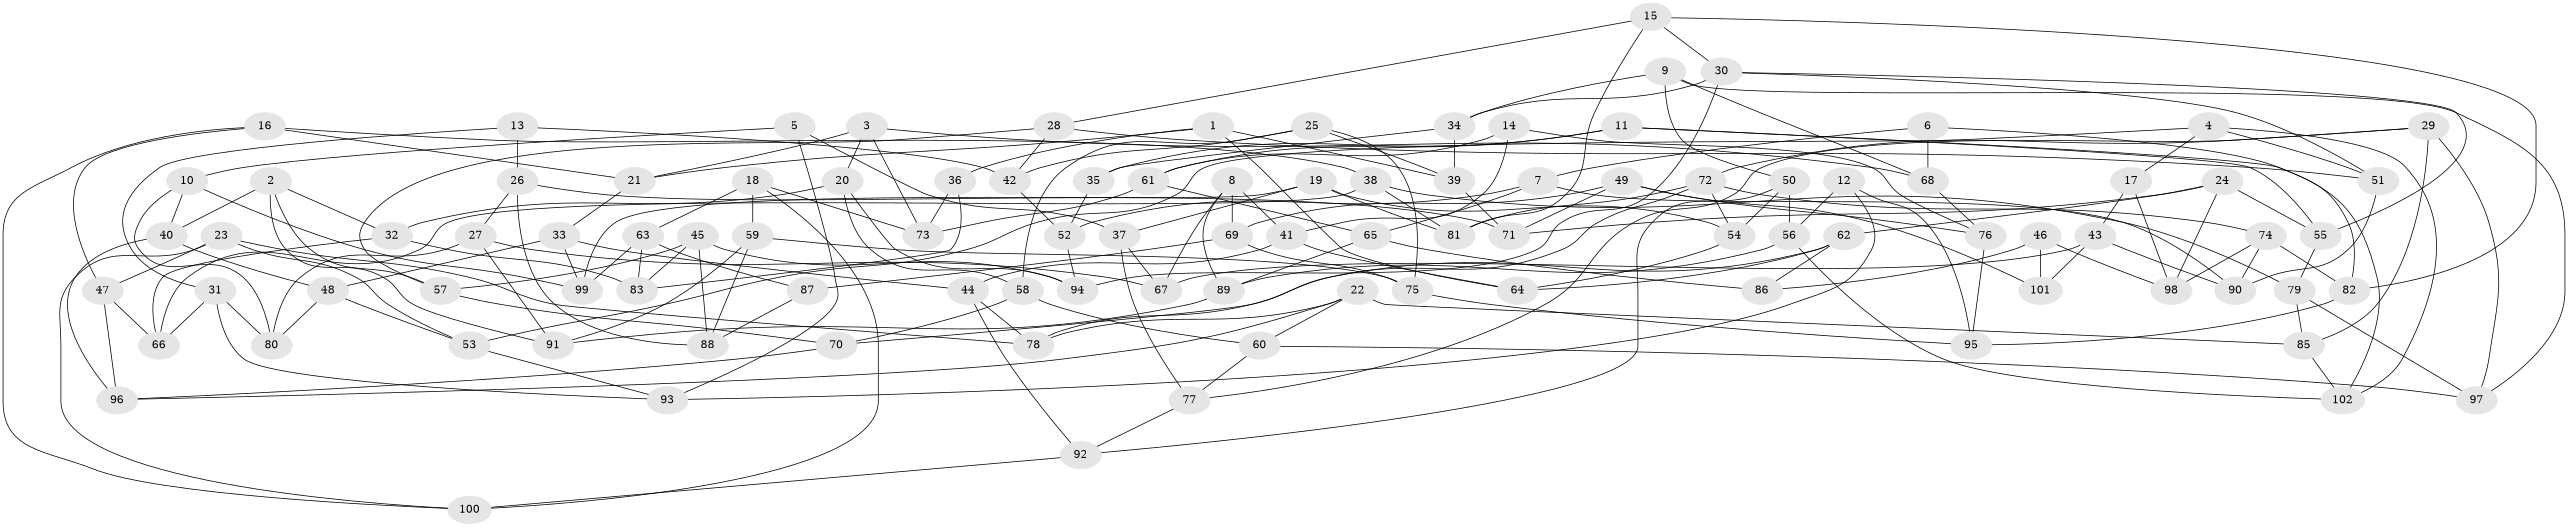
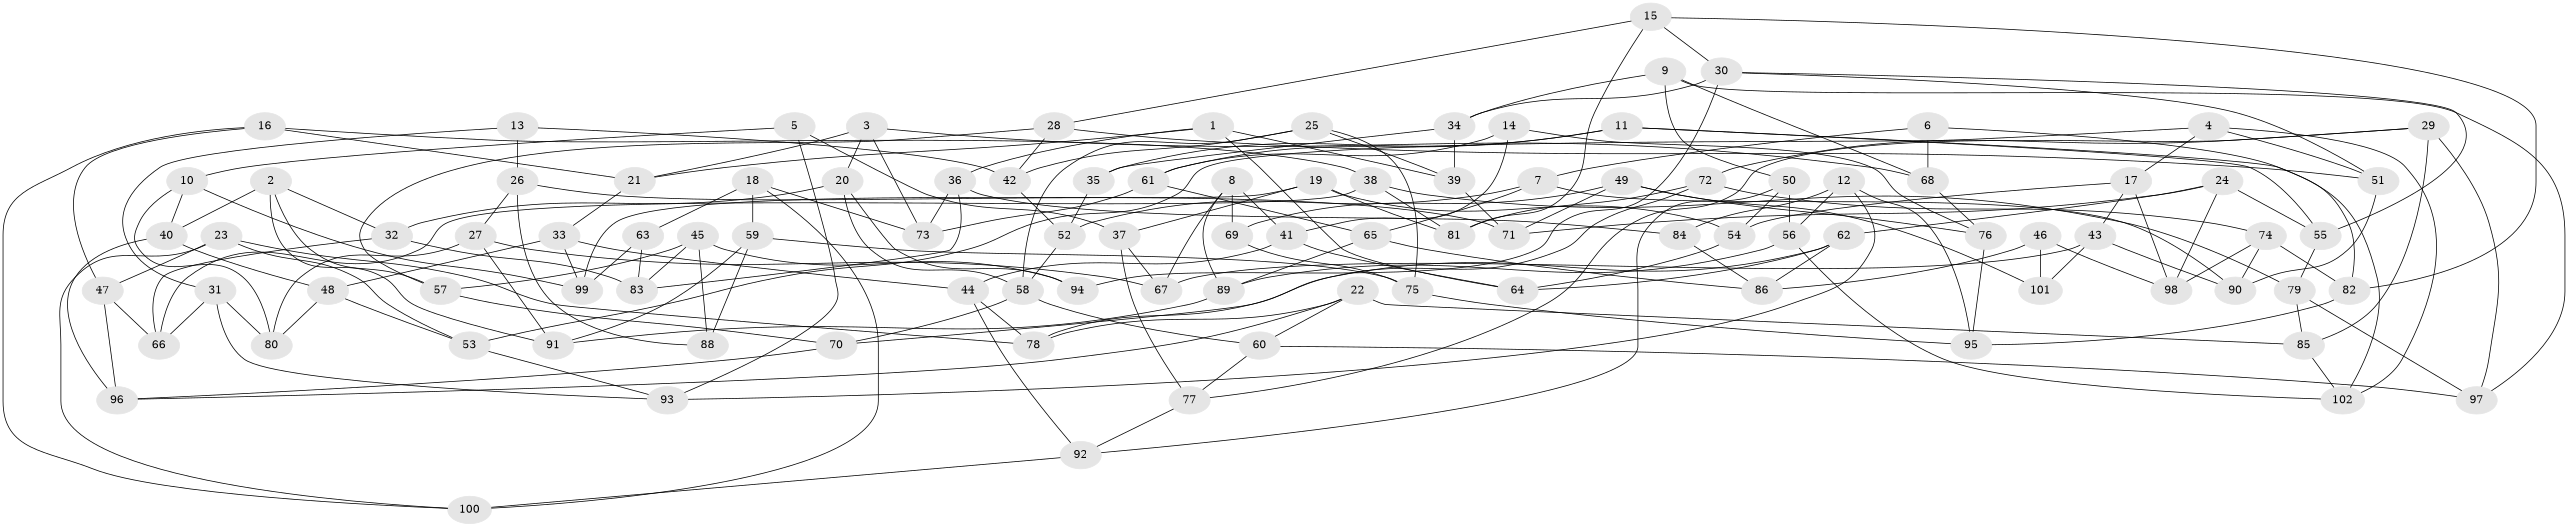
edge "72" -- "54": now "17" -- "54"
node "84": added
edge "52" -- "94": now "52" -- "58"
node "87": removed
